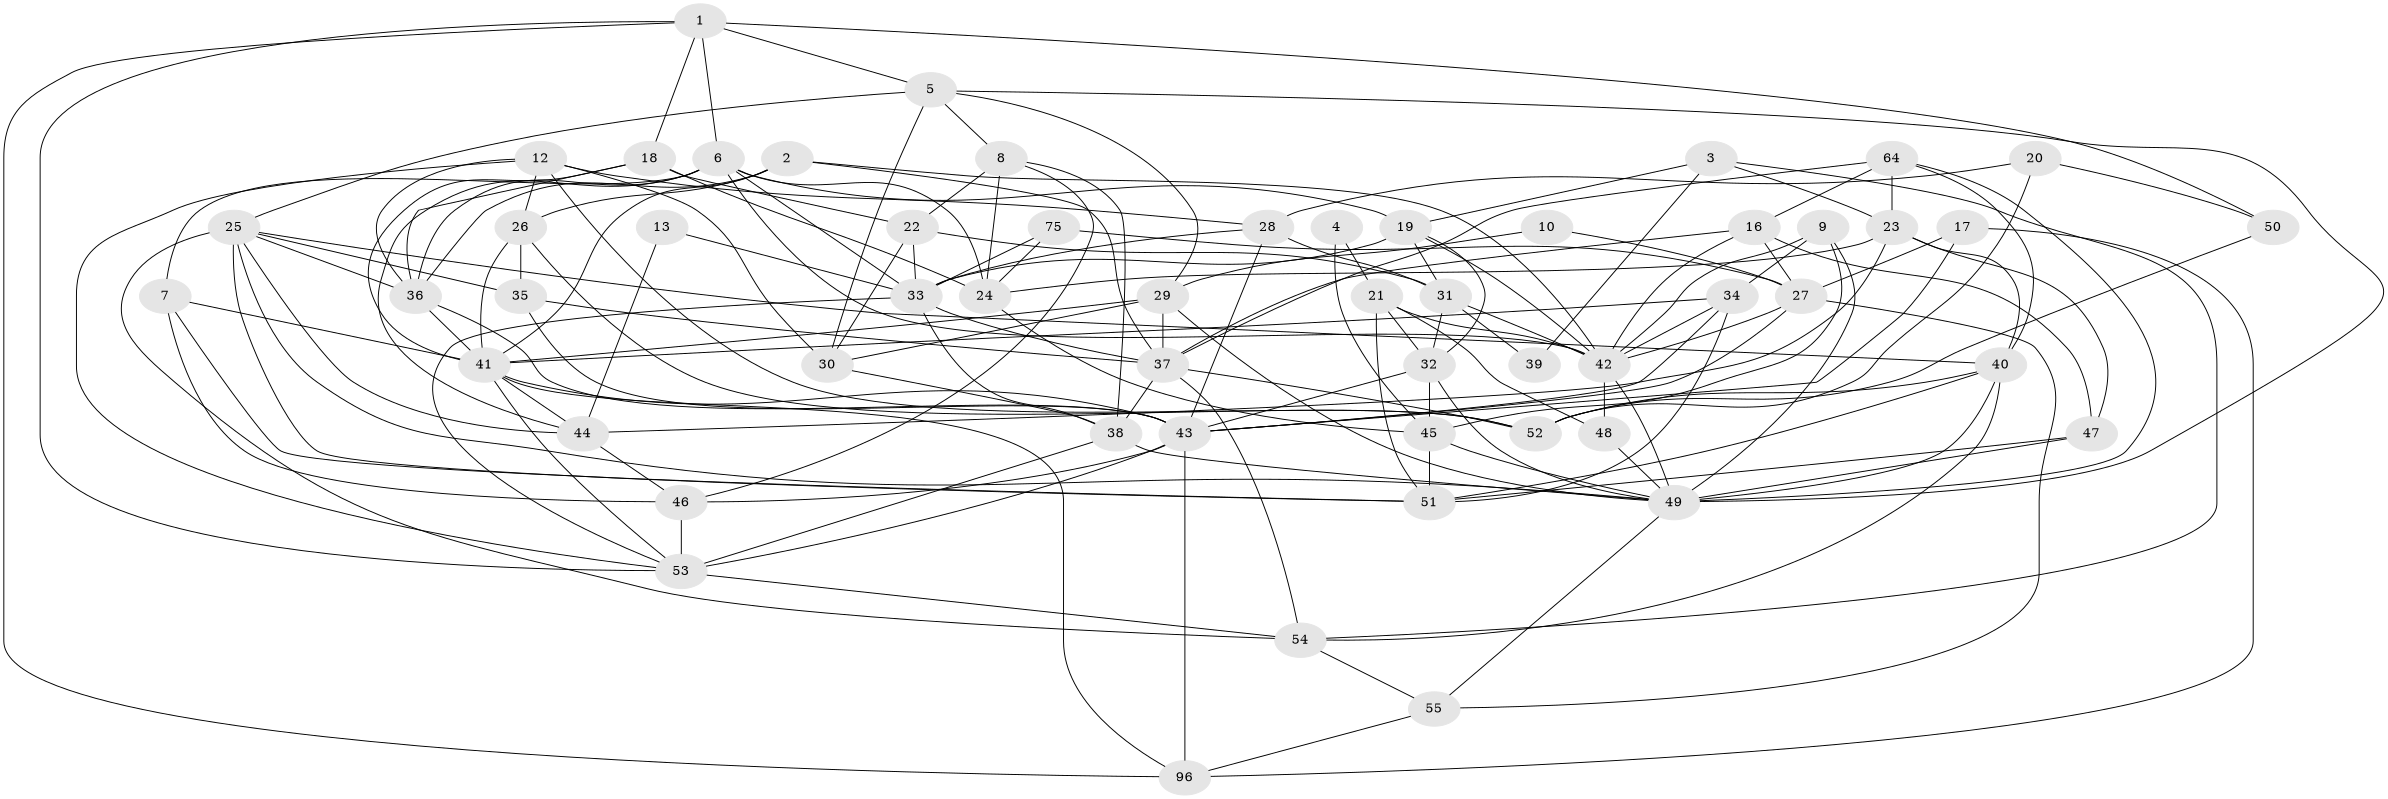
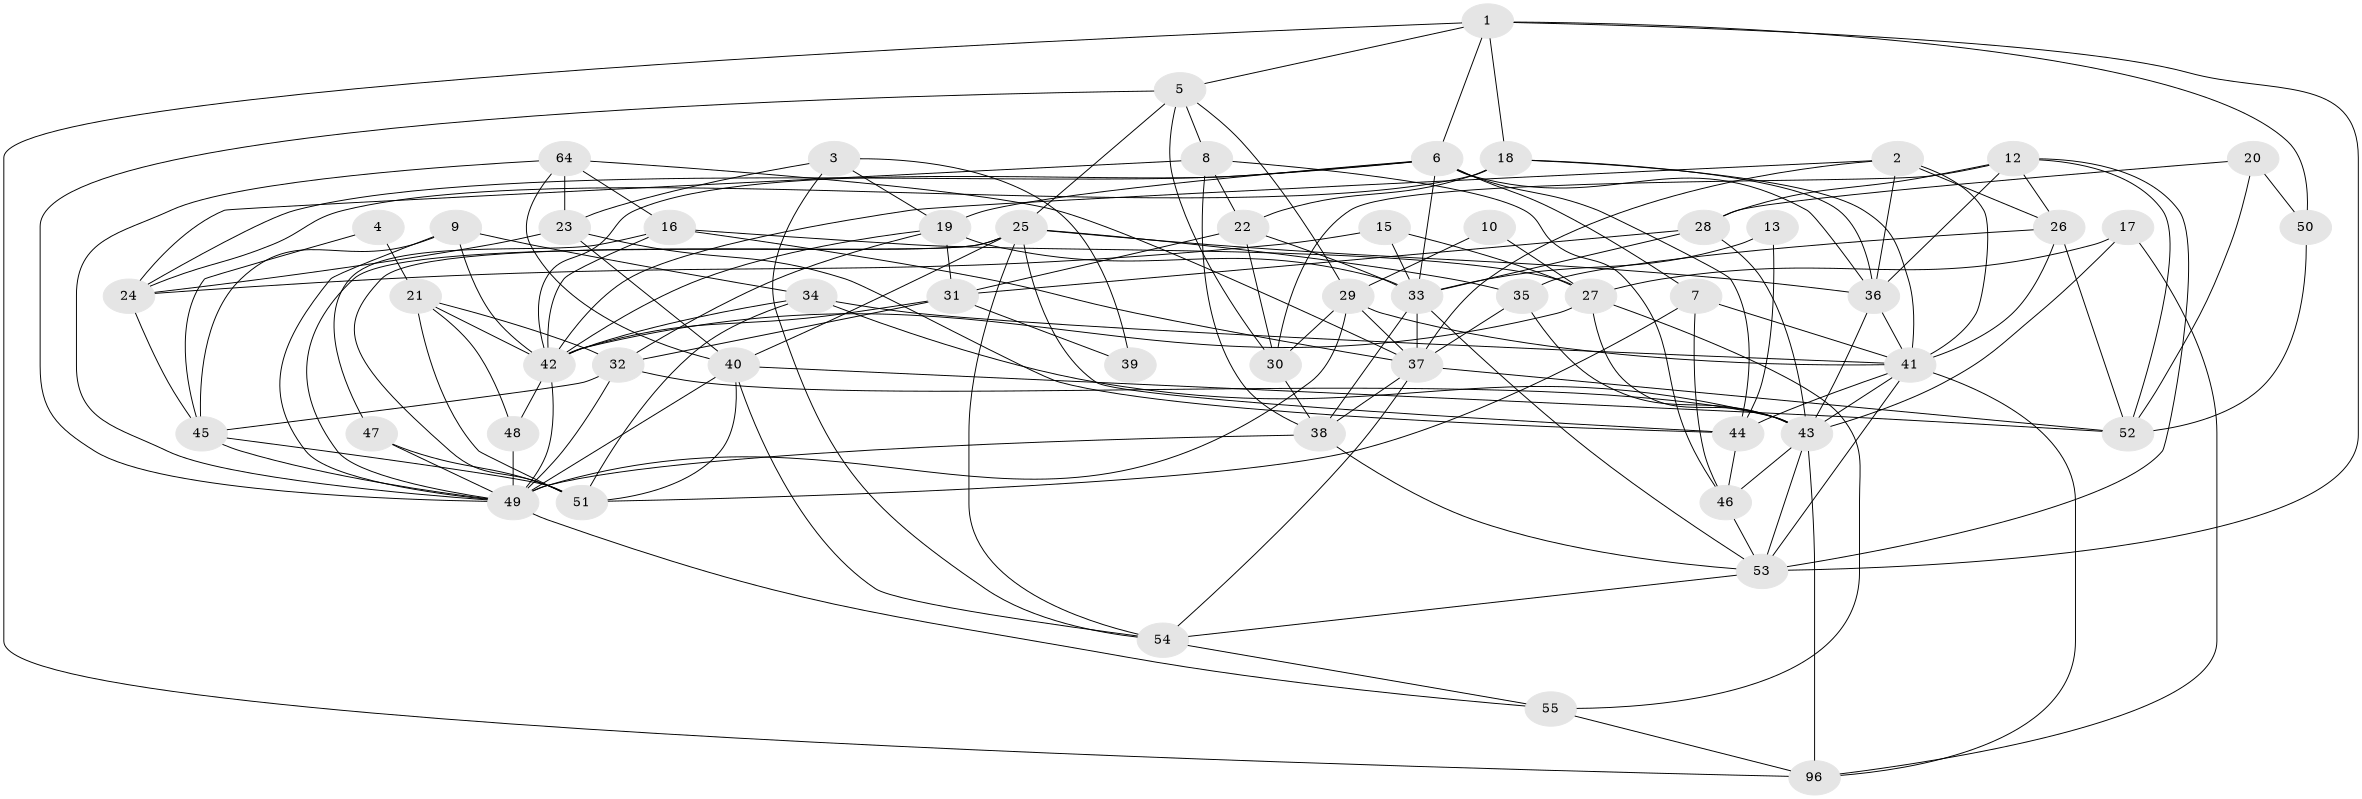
node "75": label "75" -> "15"
edge "23" -- "47": removed
